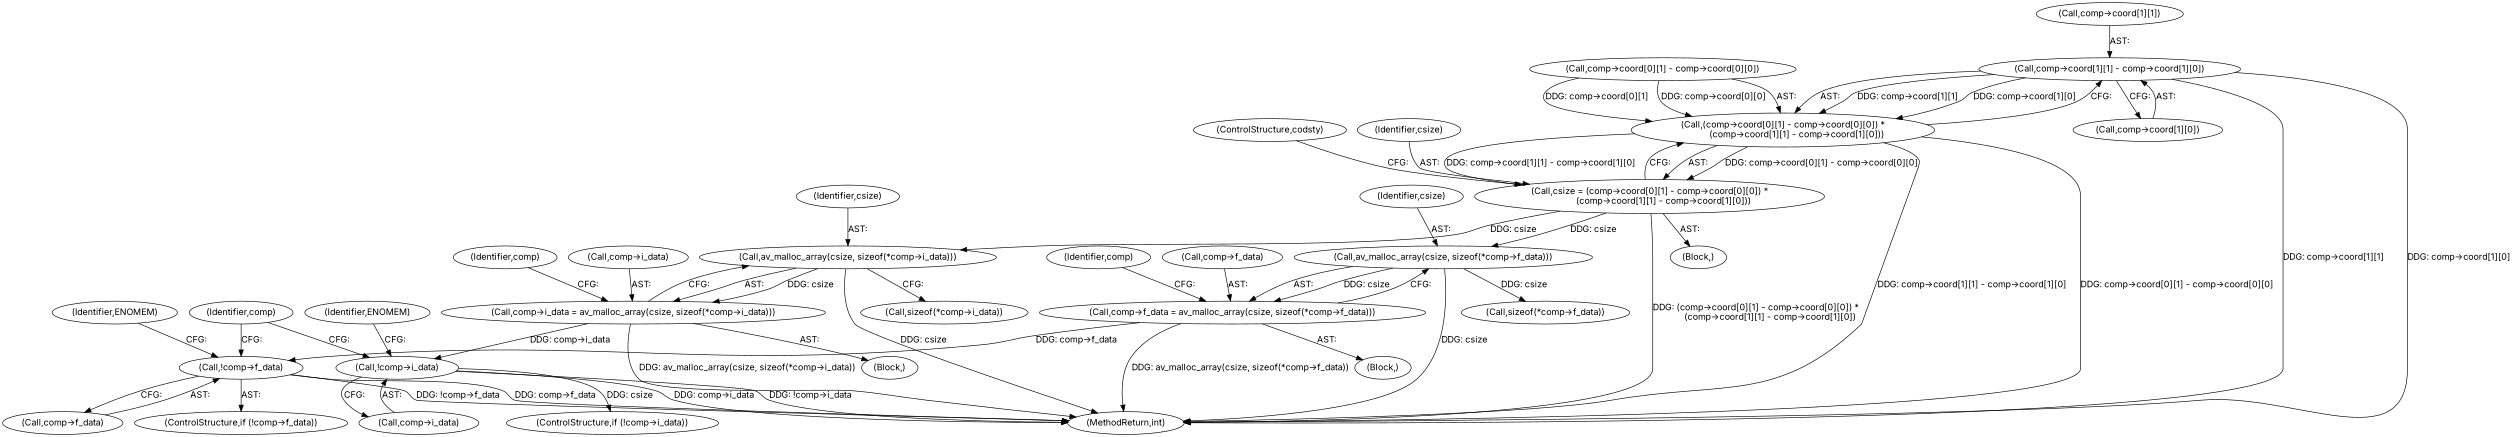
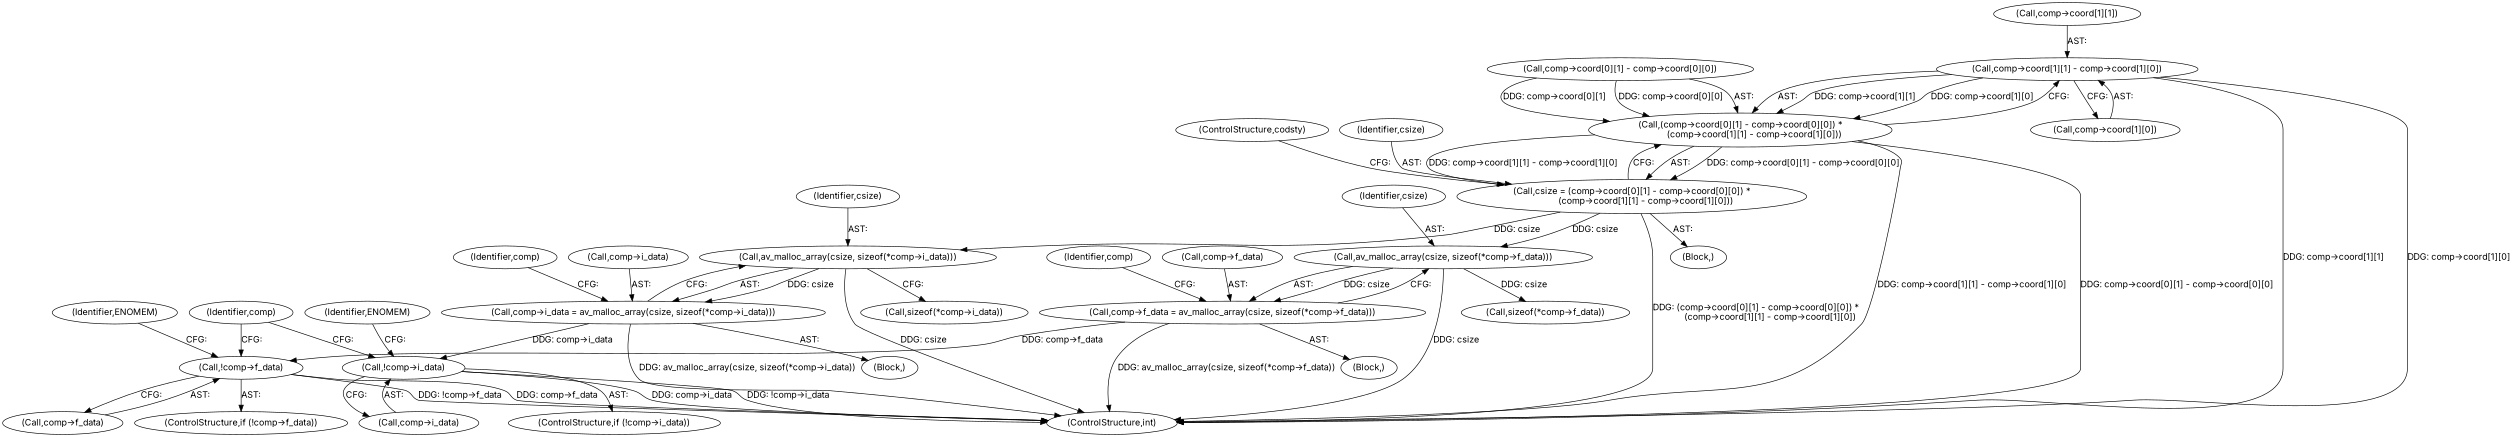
edge "(Call,!comp->i_data)" -> "(ControlStructure,if (!comp->i_data))": label "DDG: csize" -> "AST: "
node "(MethodReturn,int)": label "(MethodReturn,int)" -> "(ControlStructure,int)"
